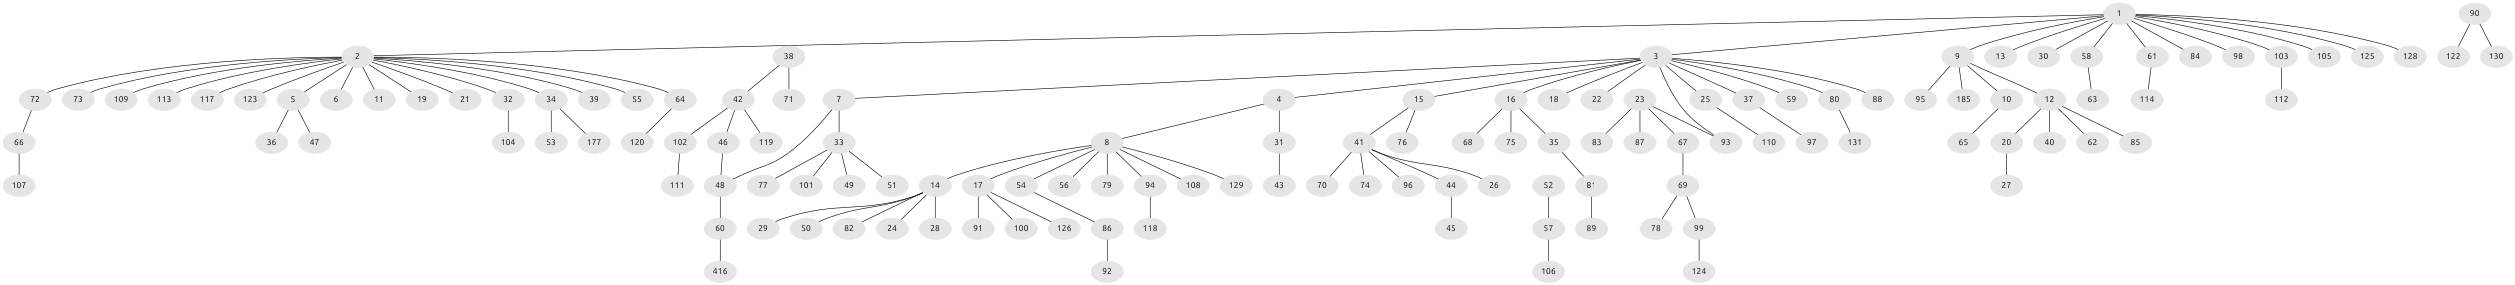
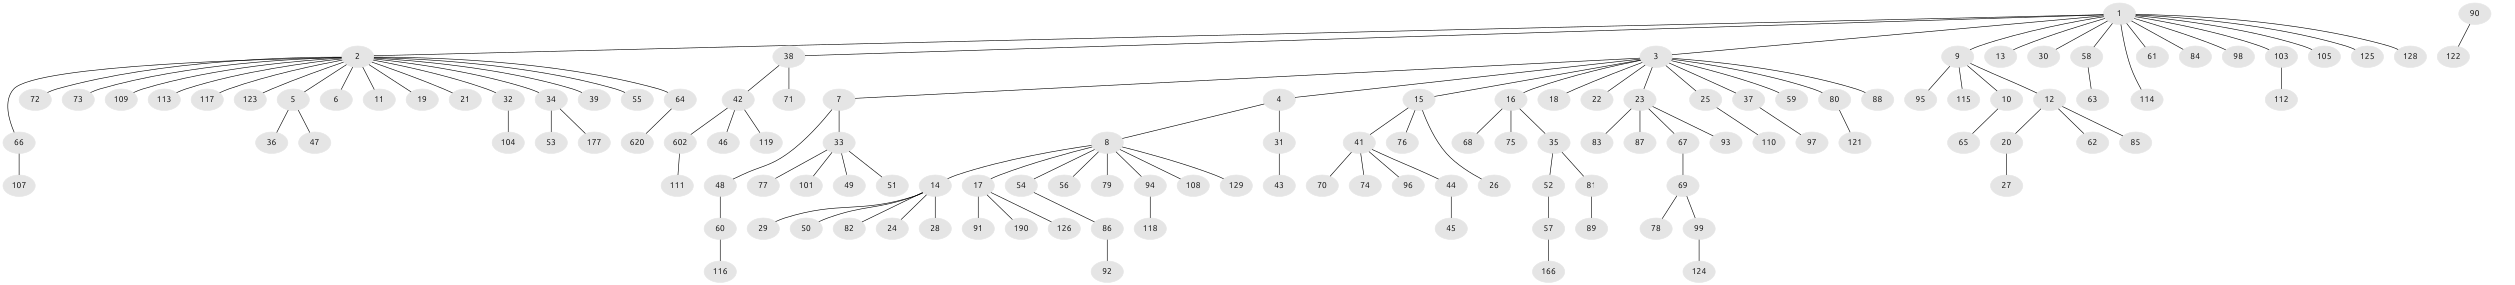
edge "1" -- "38": added
node "130": removed
edge "61" -- "114": now "1" -- "114"
node "185": label "185" -> "115"
edge "3" -- "93": now "3" -- "23"
edge "72" -- "66": now "2" -- "66"
node "120": label "120" -> "620"
node "102": label "102" -> "602"
node "131": label "131" -> "121"
node "40": removed
edge "46" -- "48": removed
edge "41" -- "26": now "15" -- "26"
edge "35" -- "52": added
node "100": label "100" -> "190"
node "416": label "416" -> "116"
node "106": label "106" -> "166"
